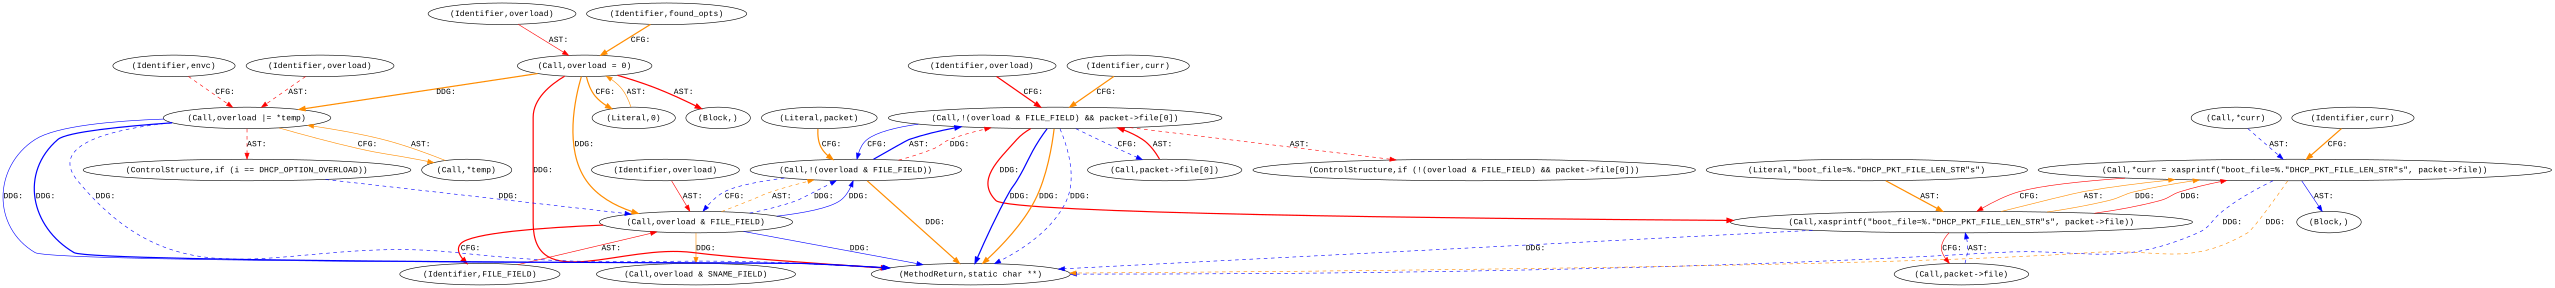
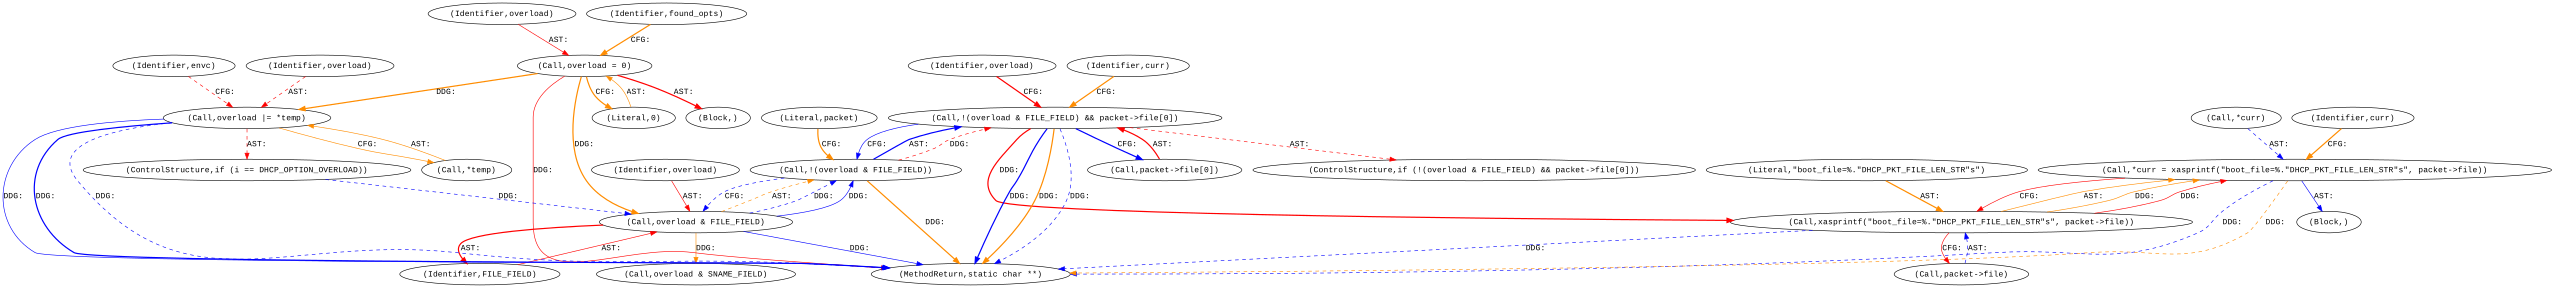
edge "(Call,!(overload & FILE_FIELD) && packet->file[0])" -> "(Call,packet->file[0])": style dashed -> bold
edge "(Call,overload & FILE_FIELD)" -> "(Identifier,FILE_FIELD)": label "CFG: " -> "AST: "
edge "(Call,overload = 0)" -> "(MethodReturn,static char **)": style bold -> solid
